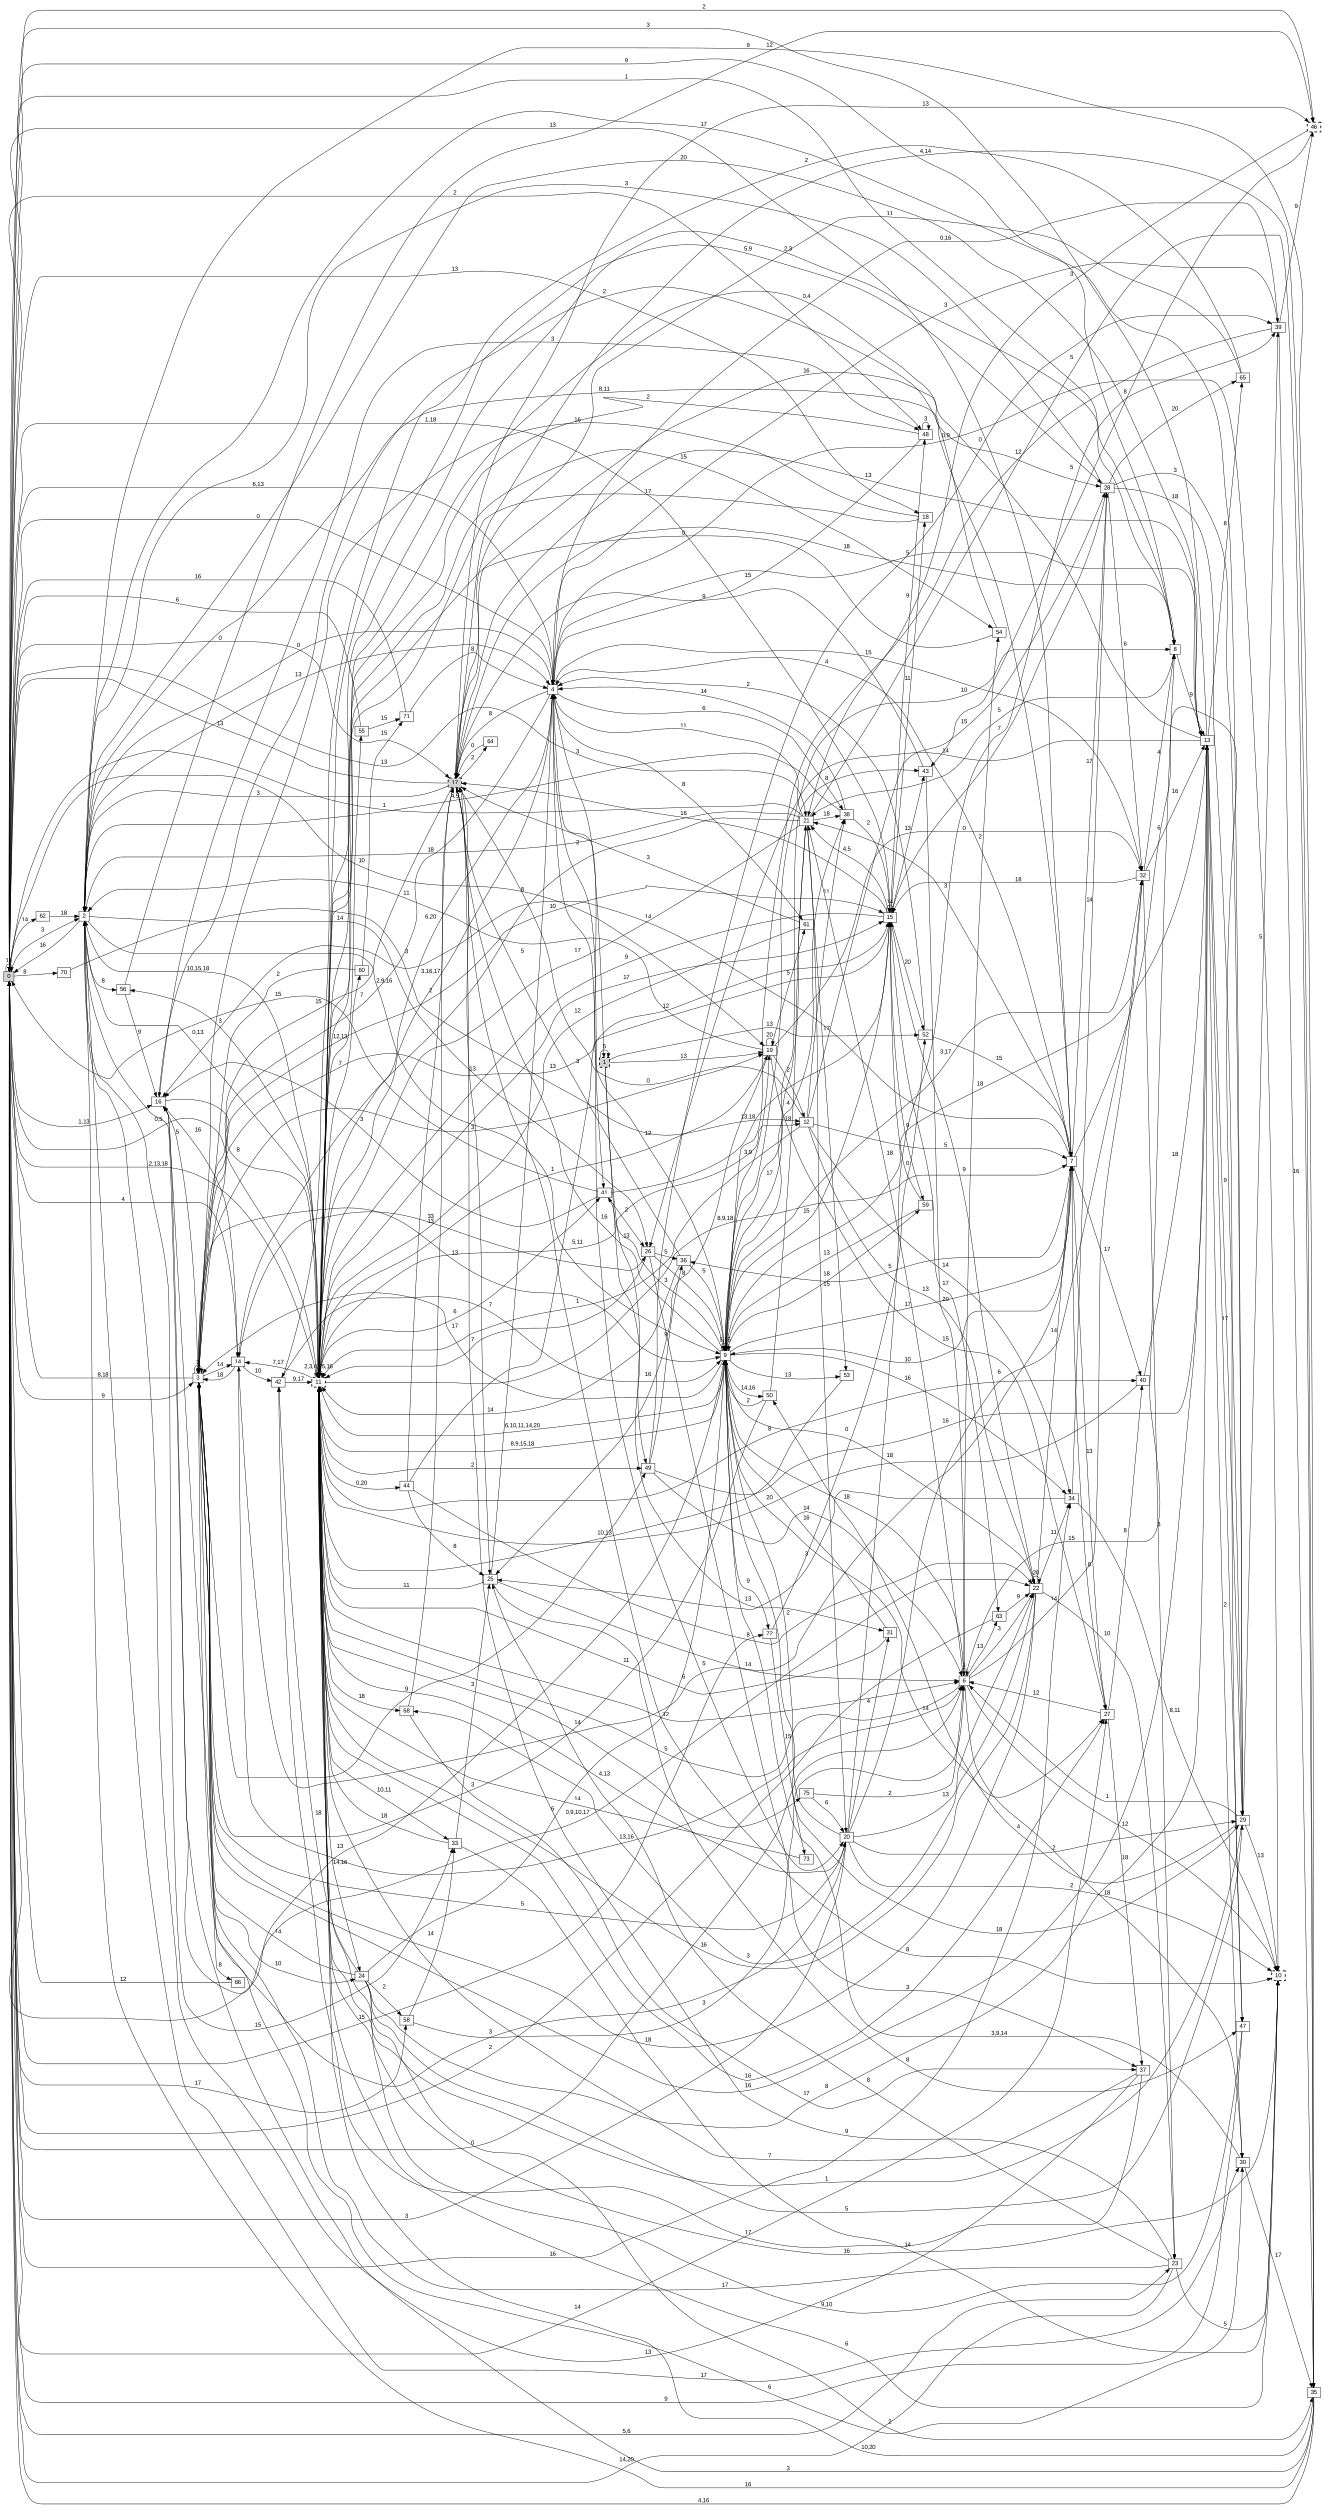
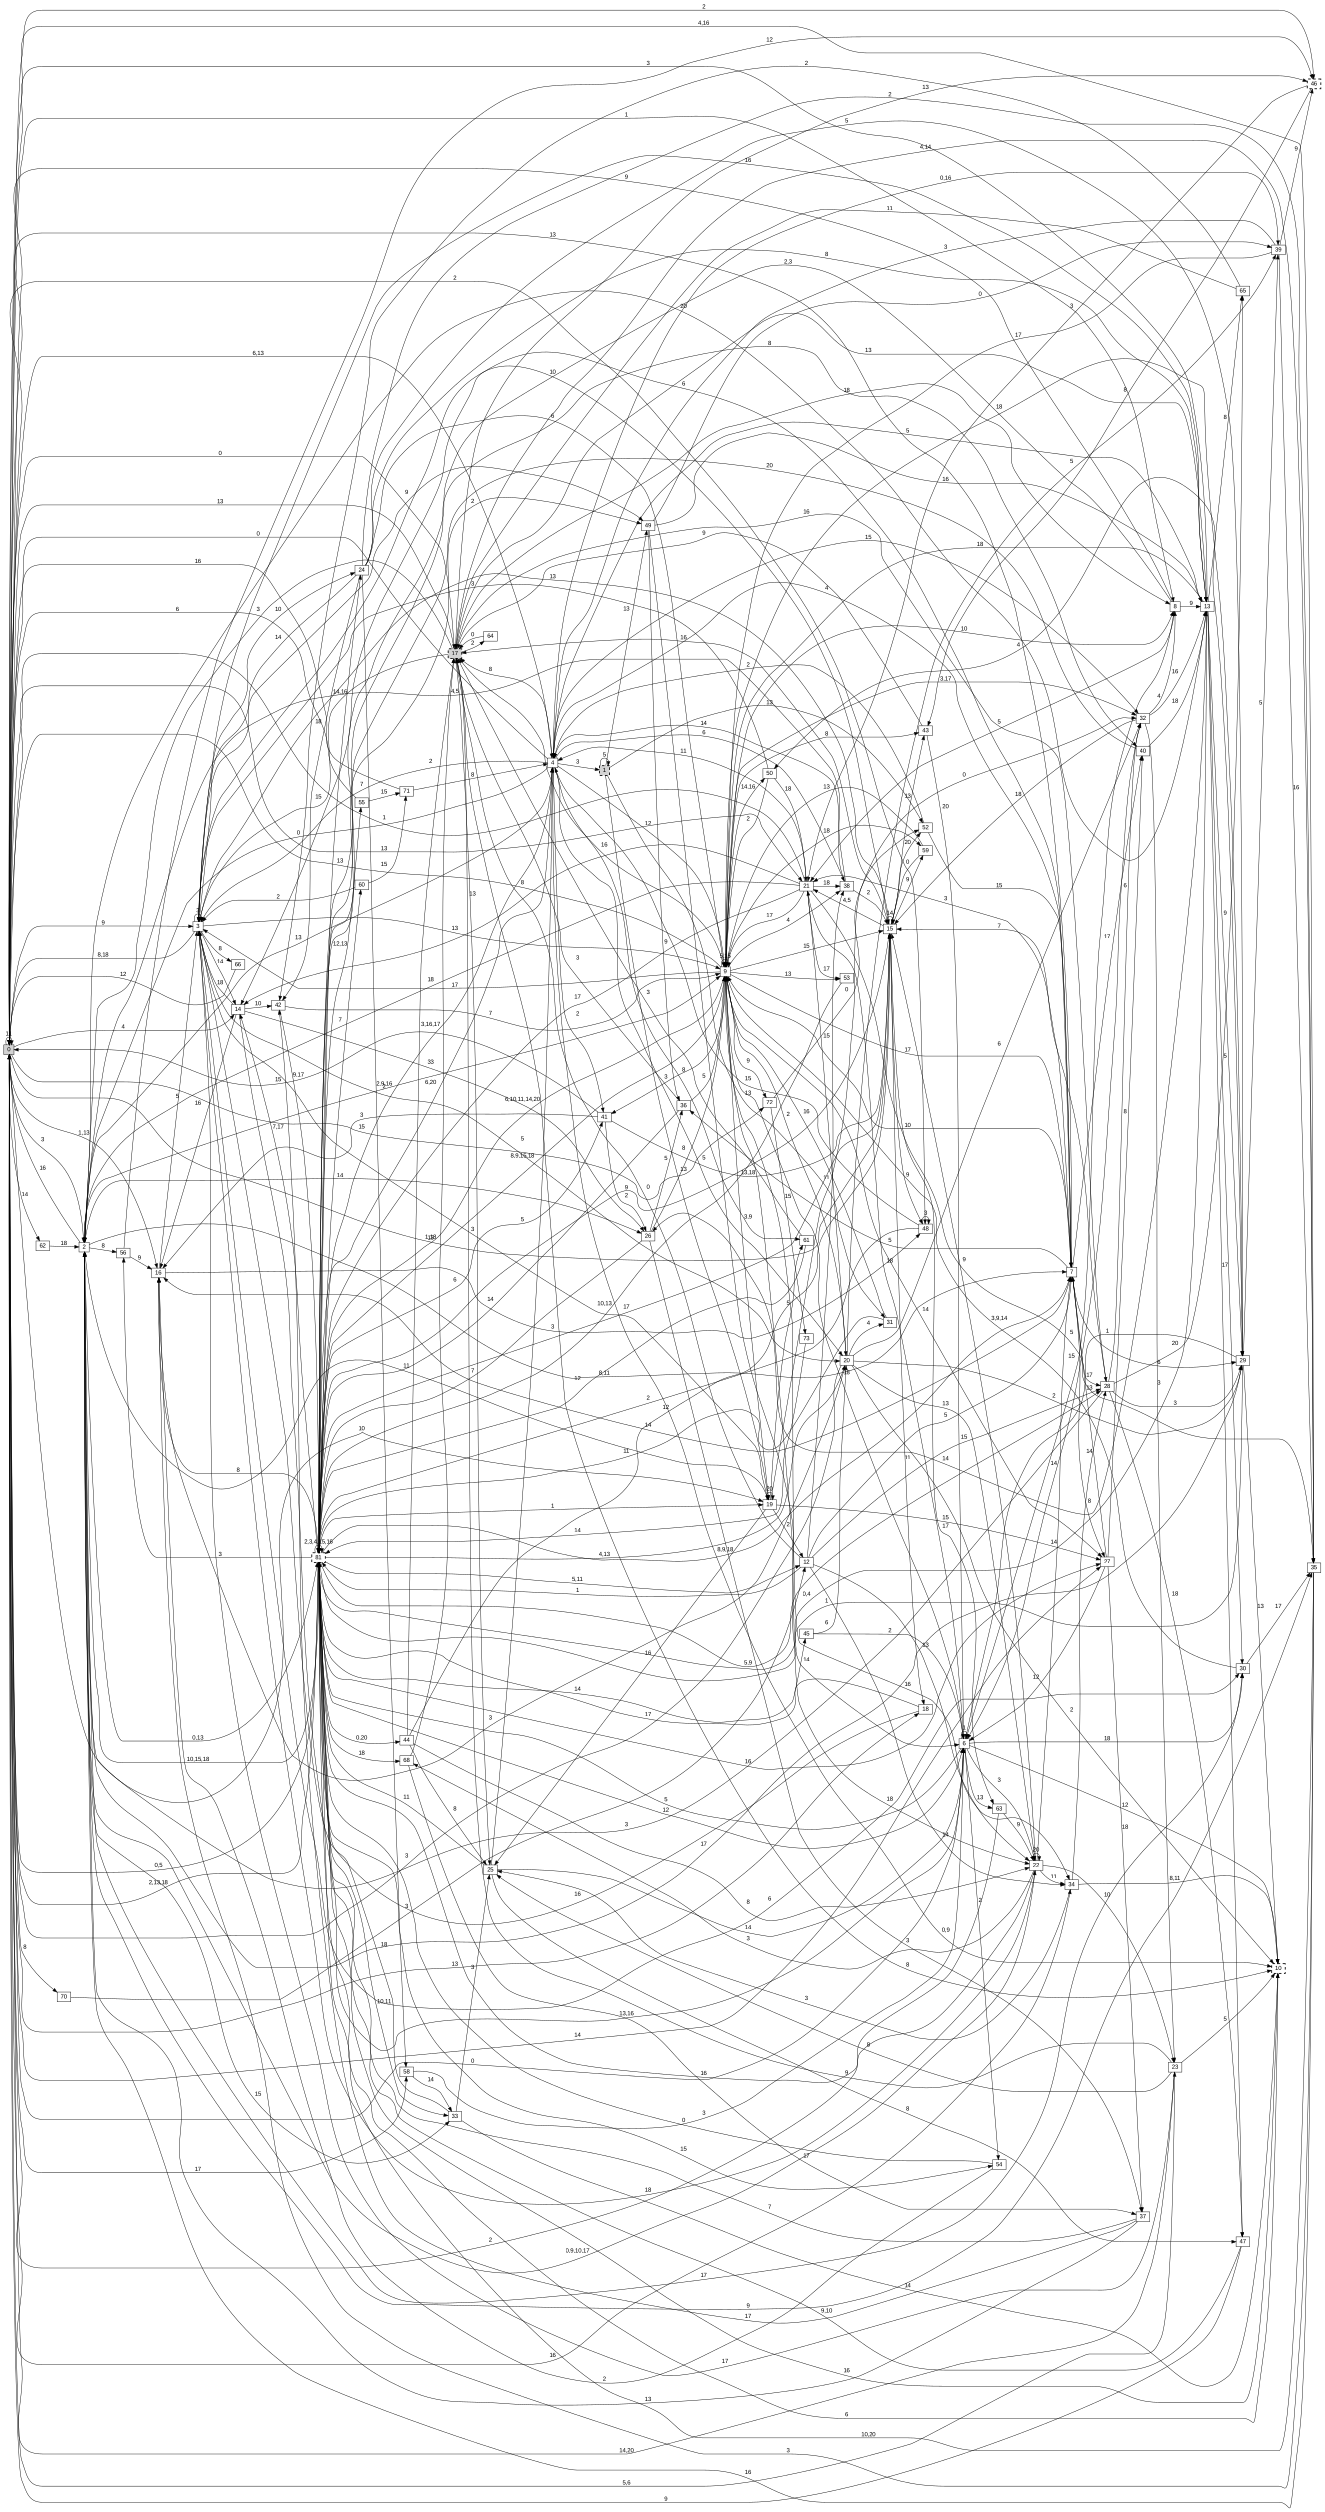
edge "39" -> "9": label "12" -> "17"
edge "6" -> "32": reversed
node "11": label "11" -> "81"
edge "13" -> "30": label "2" -> "5"
node "75": label "75" -> "45"
